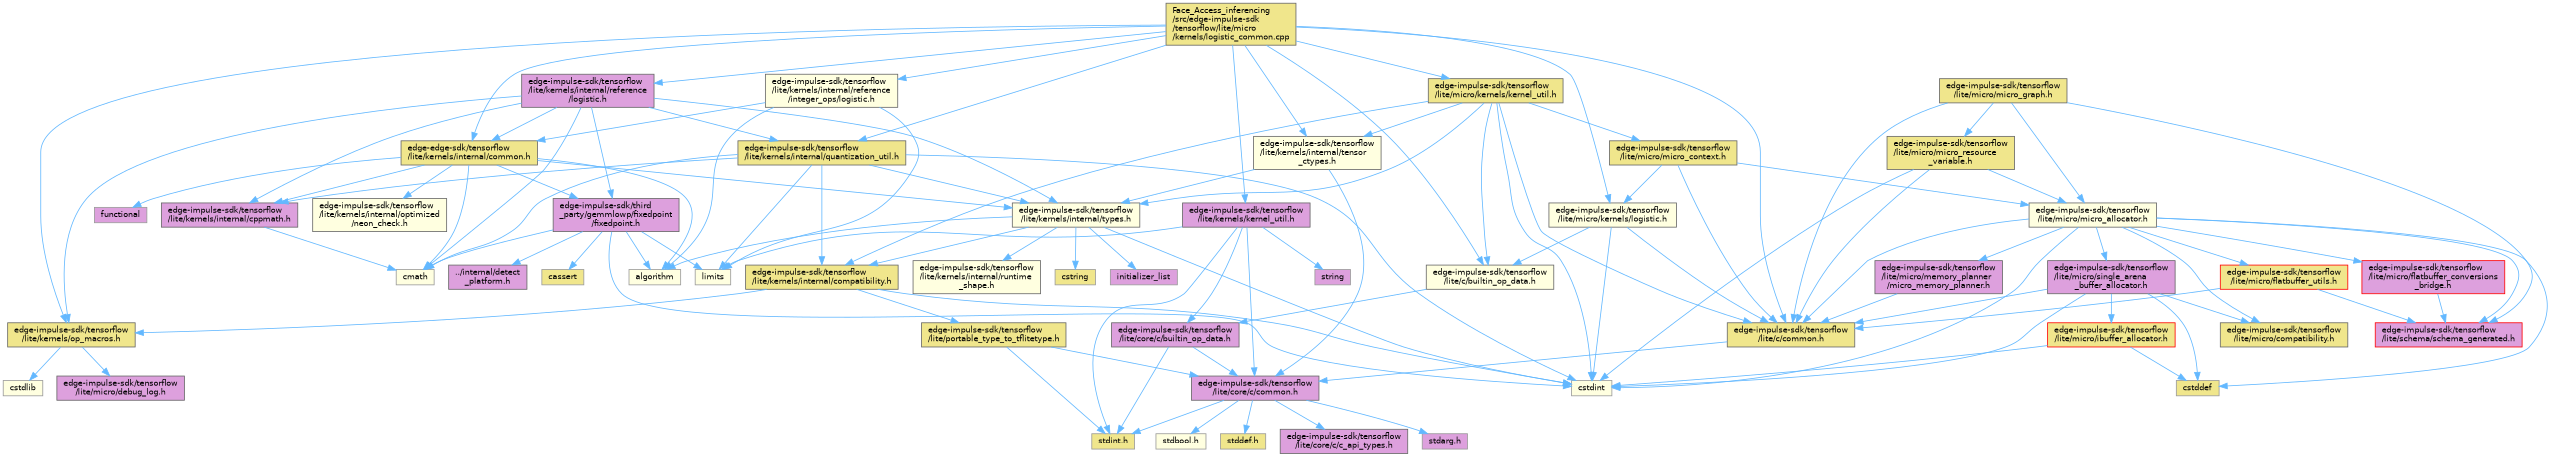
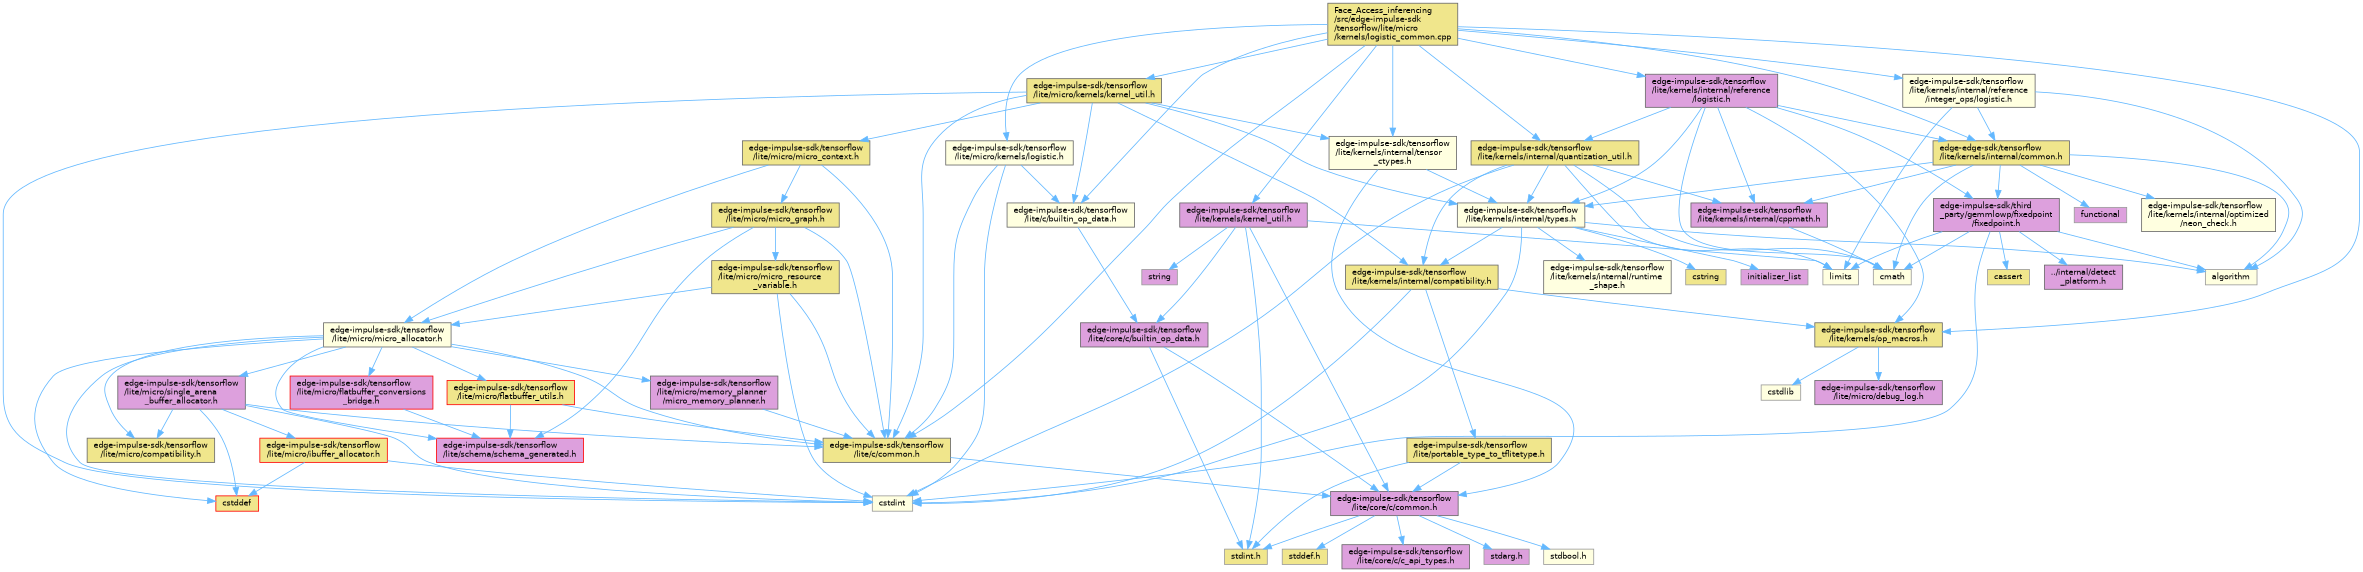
edge "edge-impulse-sdk/tensorflow /lite/micro/micro_context.h" -> "edge-impulse-sdk/tensorflow /lite/micro/kernels/logistic.h": now "edge-impulse-sdk/tensorflow /lite/micro/micro_context.h" -> "edge-impulse-sdk/tensorflow /lite/micro/micro_graph.h"
node "cstddef": color grey60 -> red
